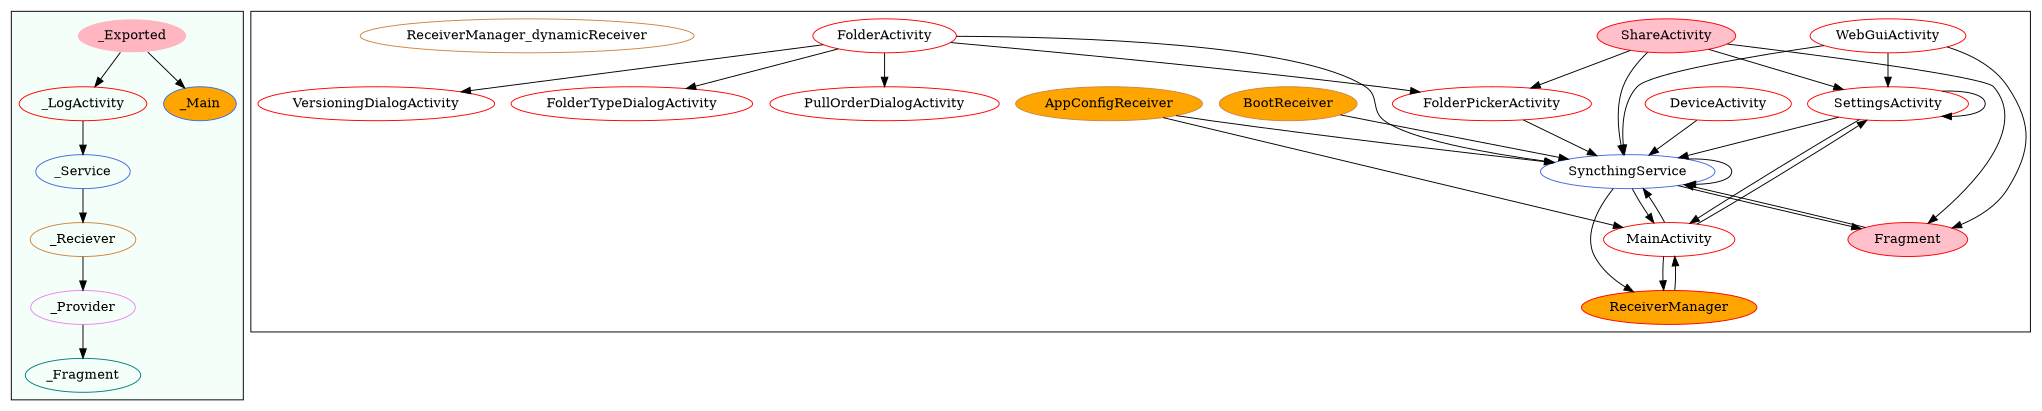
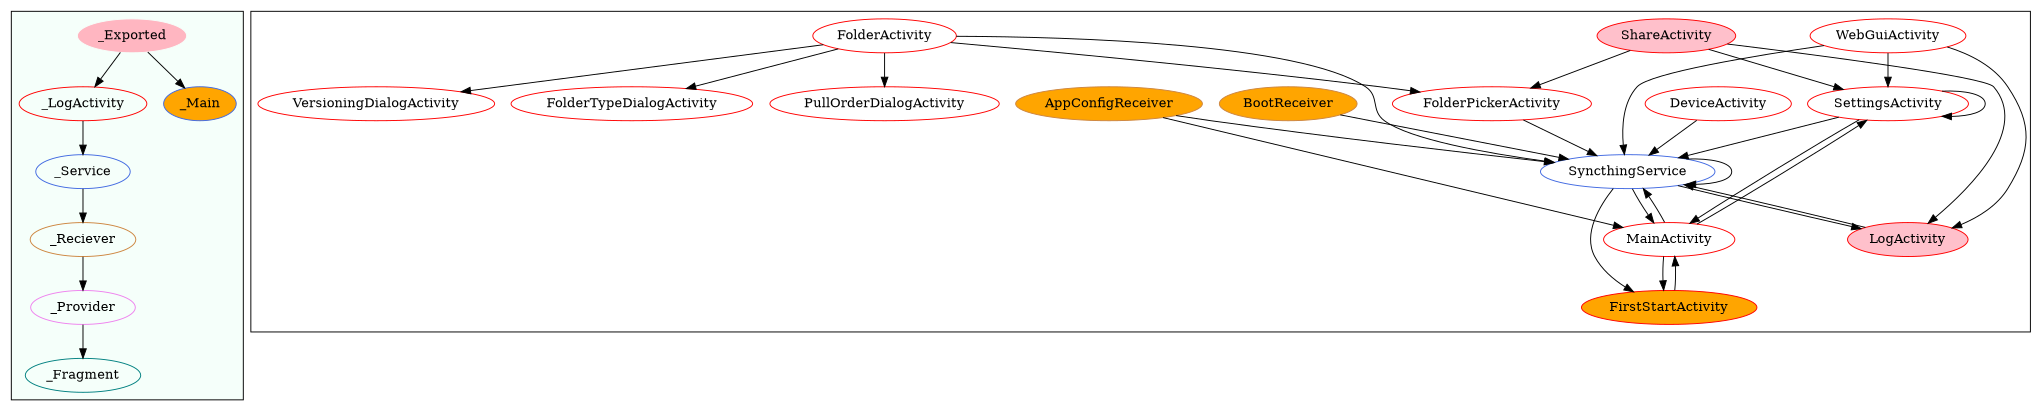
node "ReceiverManager_dynamicReceiver": removed
edge "ShareActivity" -> "SyncthingService": removed
node "Fragment": label "Fragment" -> "LogActivity"
node "ReceiverManager": label "ReceiverManager" -> "FirstStartActivity"
